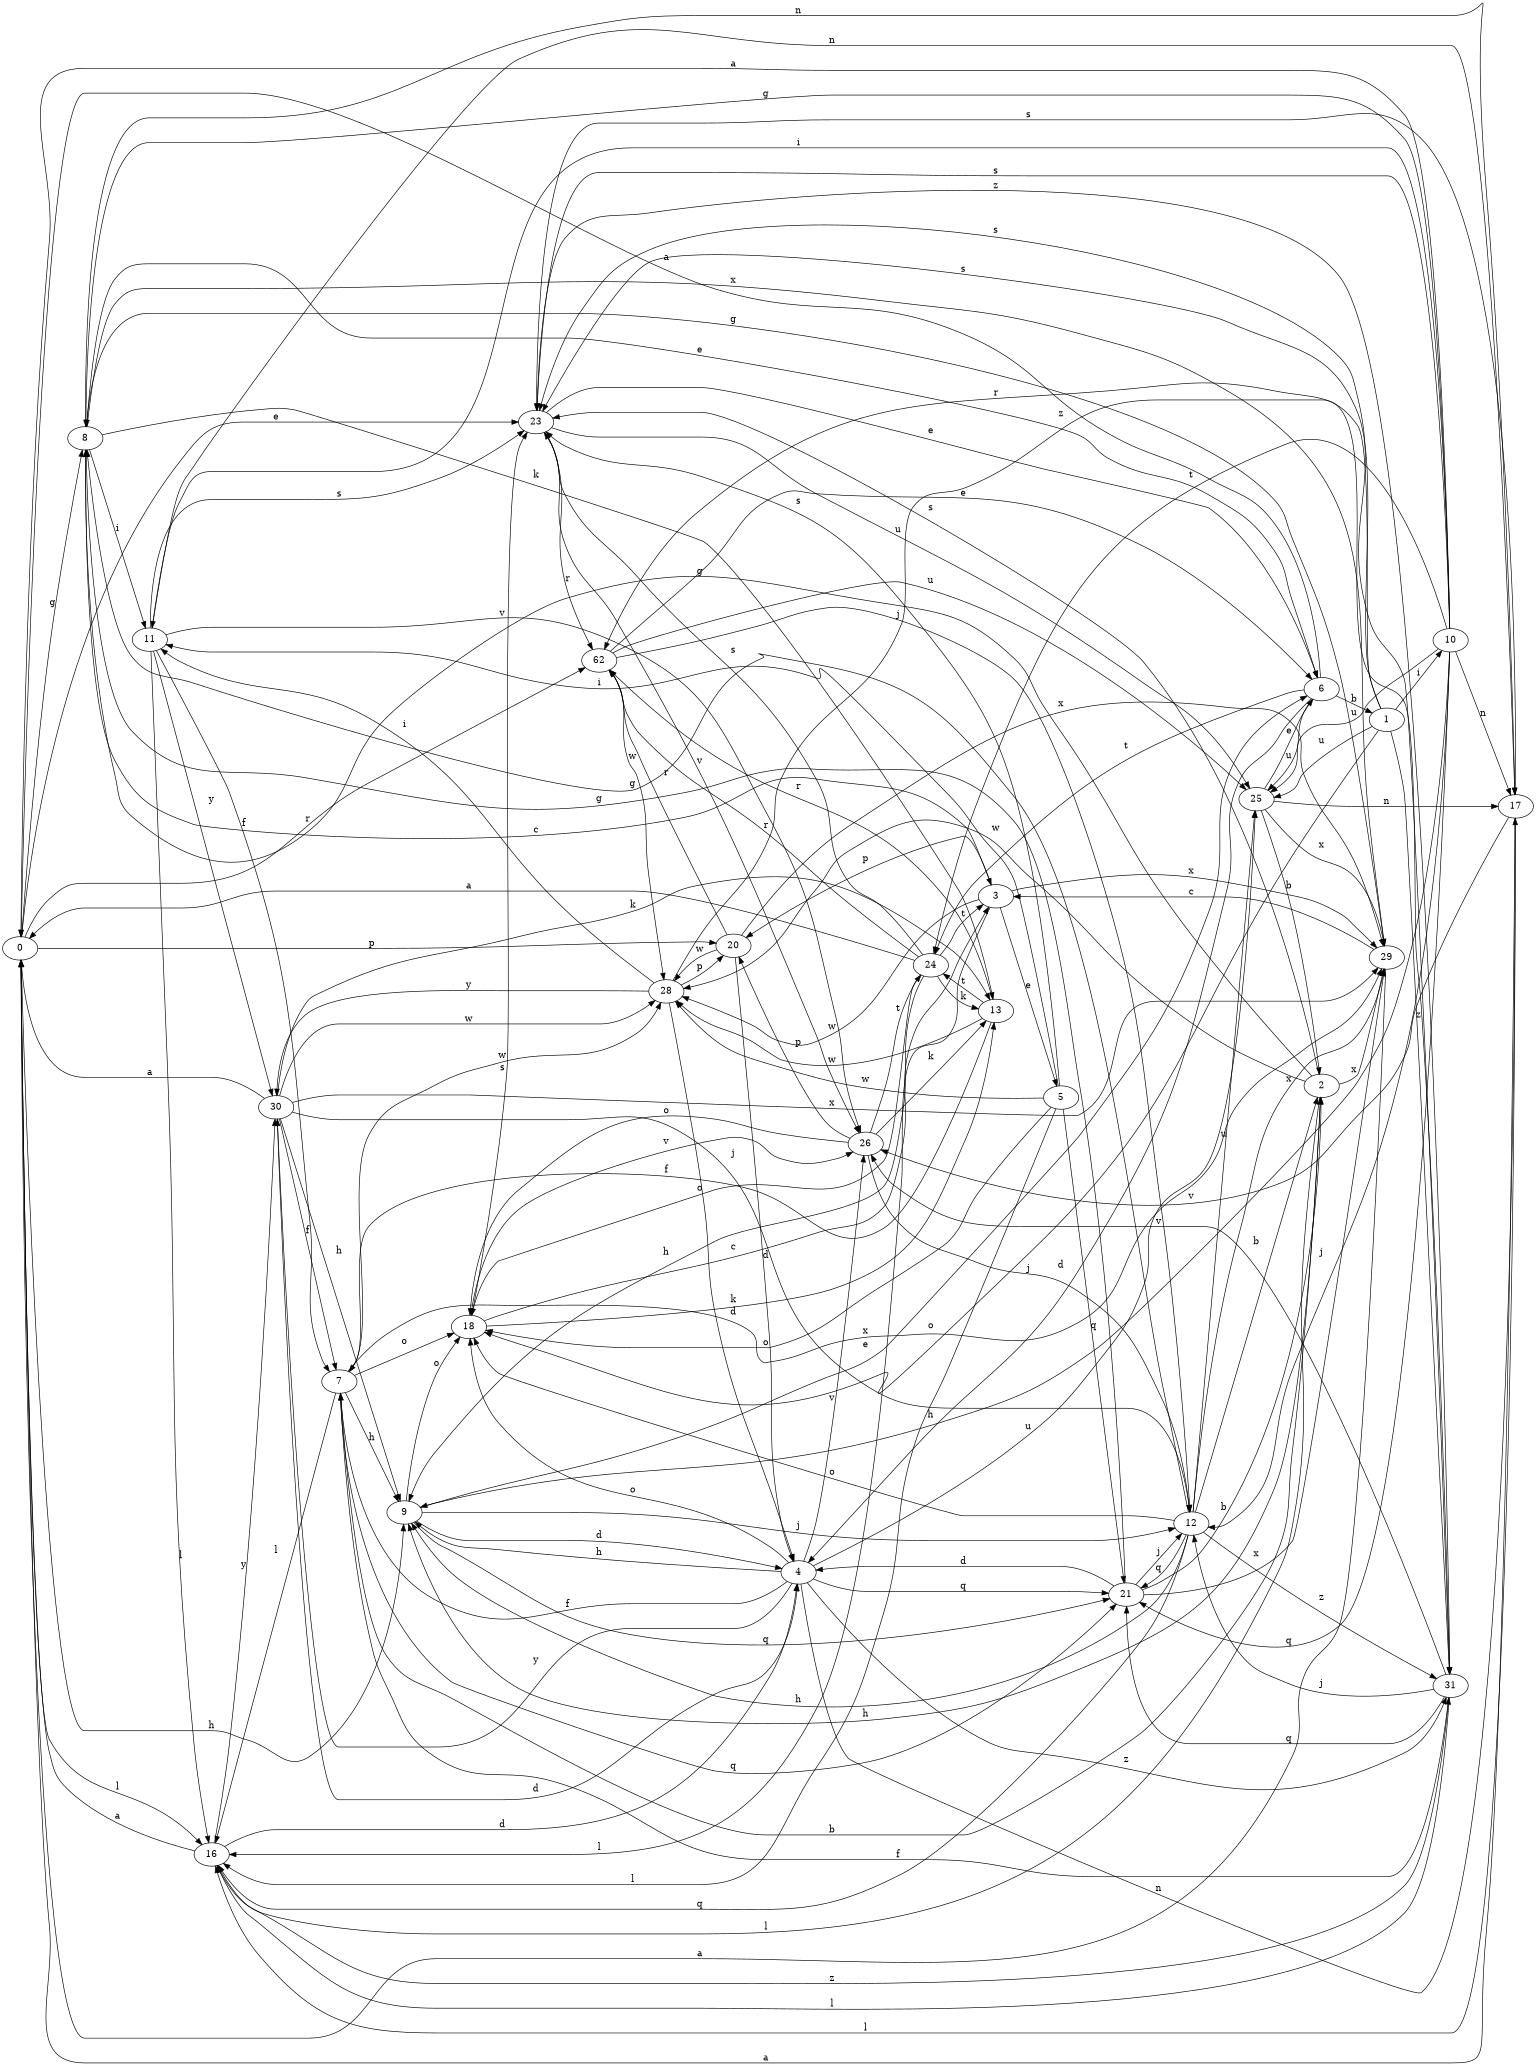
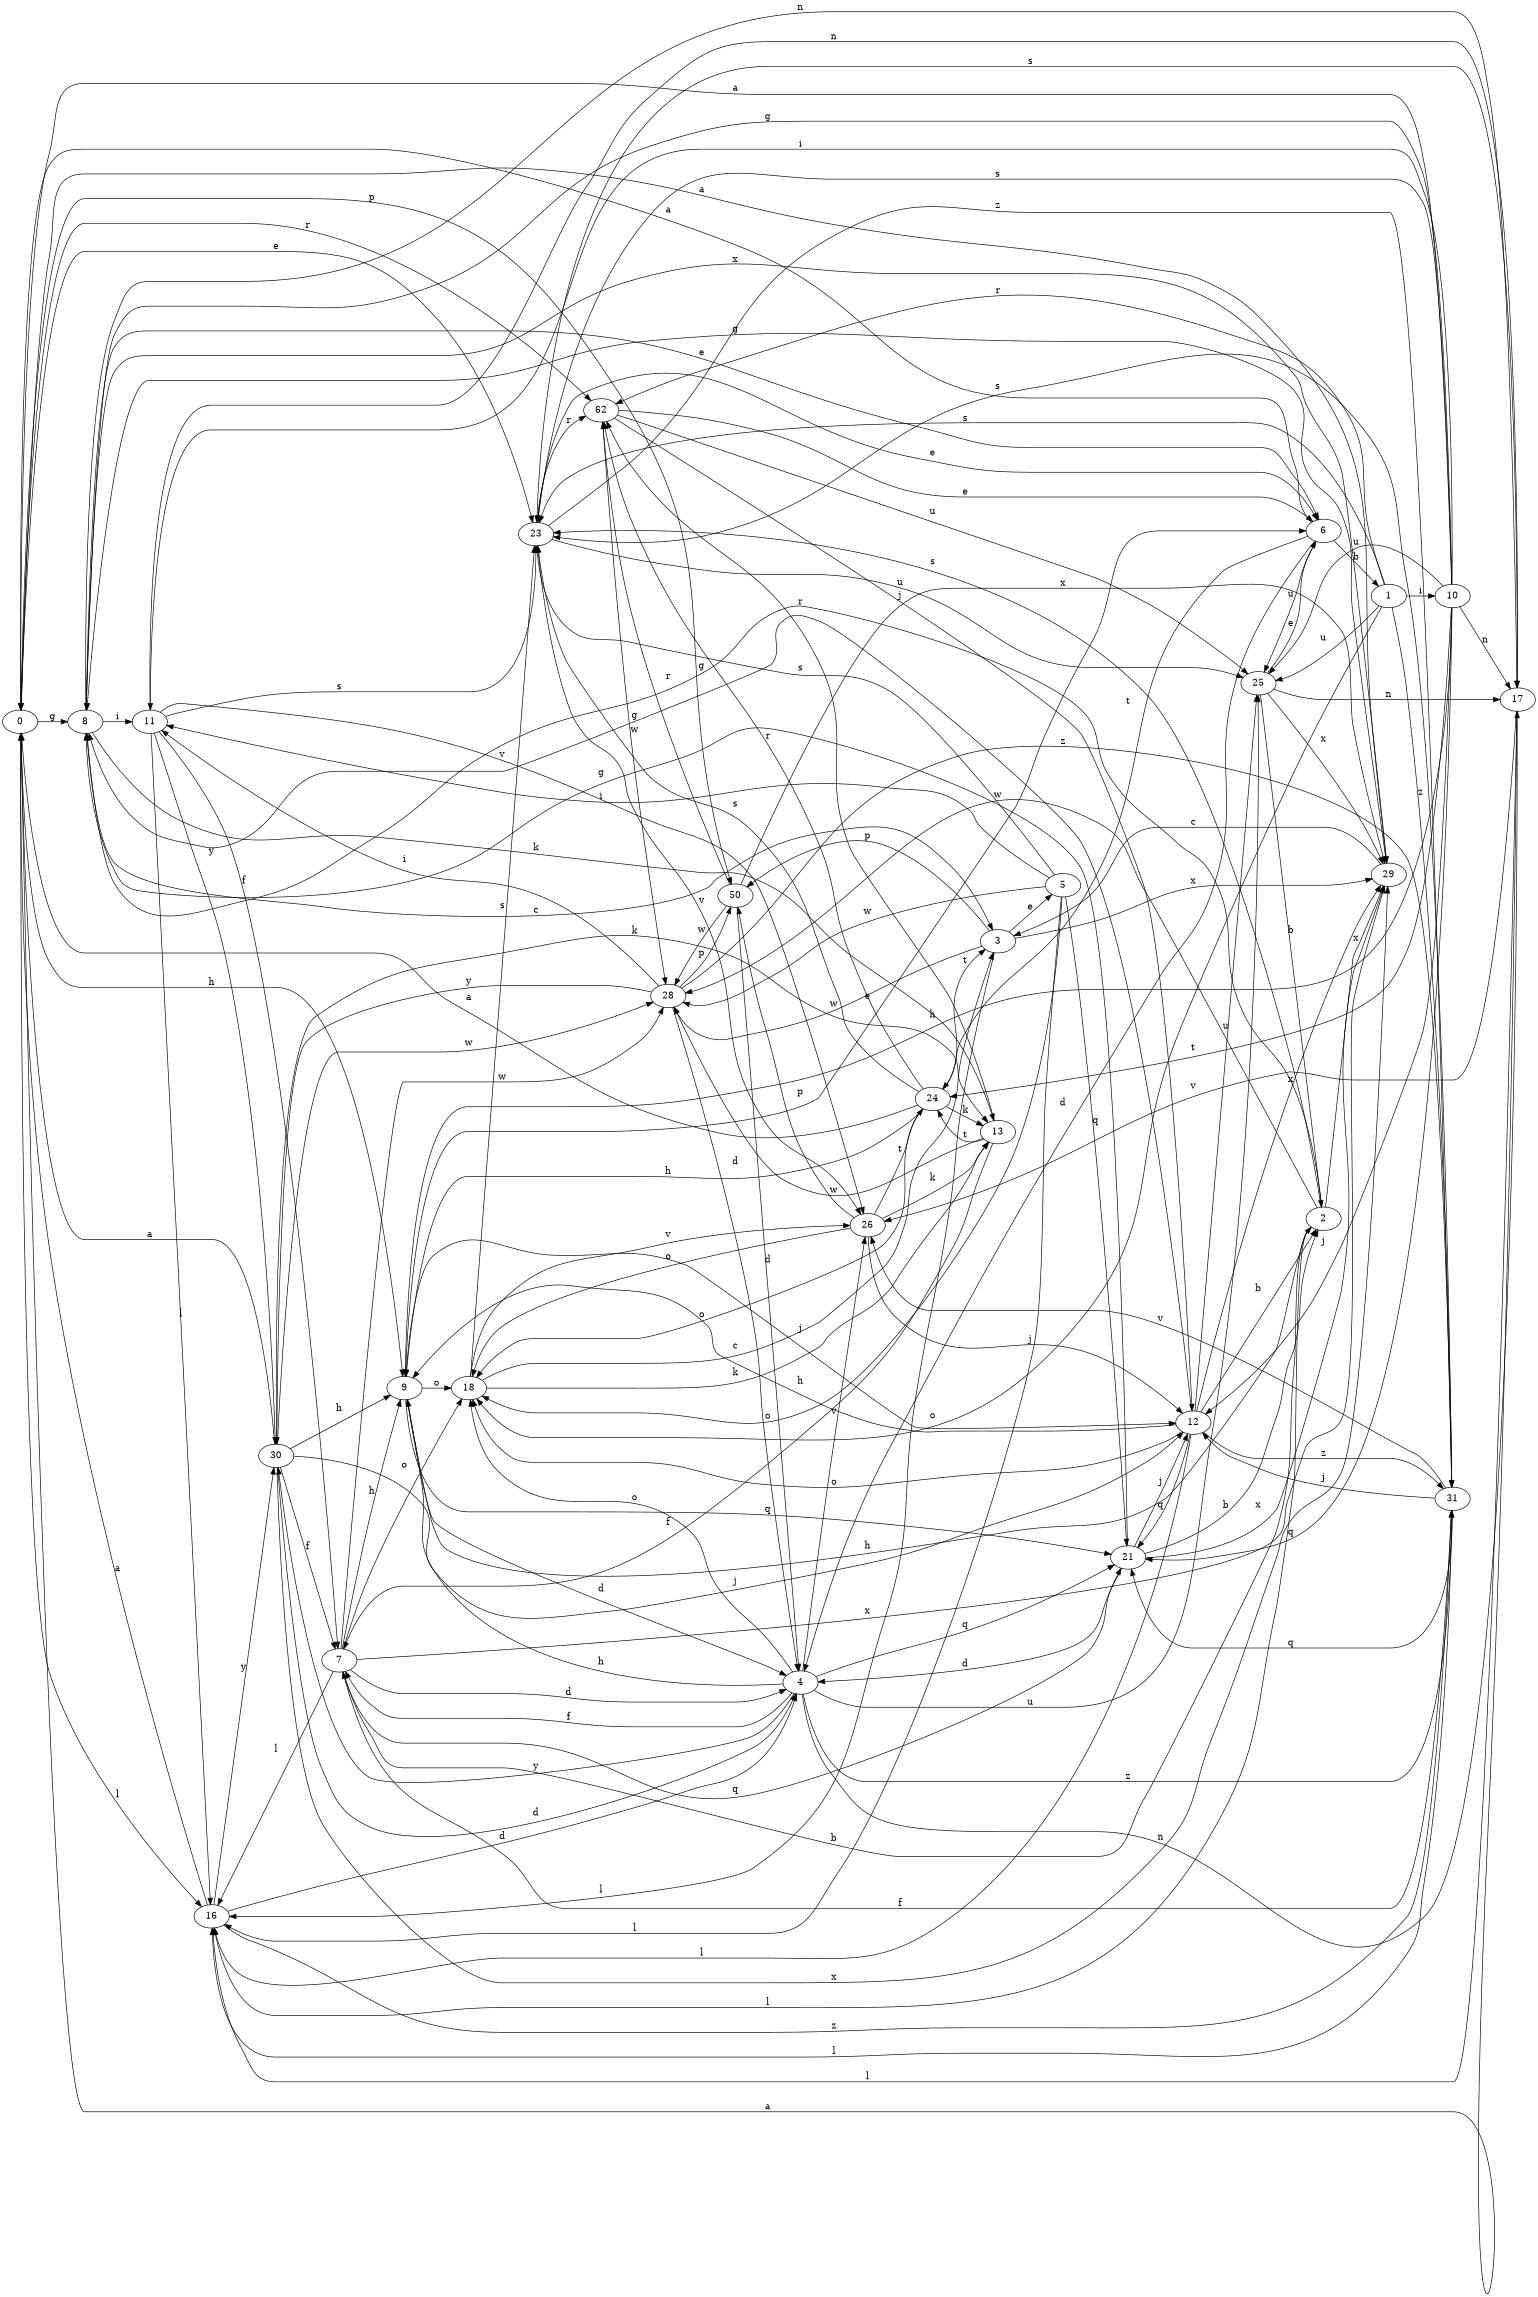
node "20": label "20" -> "50"
edge "7" -> "4": added, label "d"
edge "12" -> "16": label "q" -> "l"
